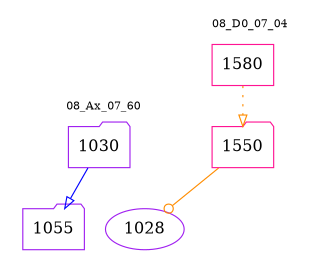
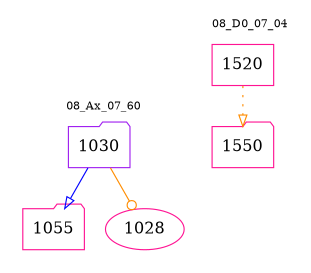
node "1580": label "1580" -> "1520"
edge "1550" -> "1028": now "1030" -> "1028"
node "1055": color purple -> deeppink
node "1028": color purple -> deeppink
